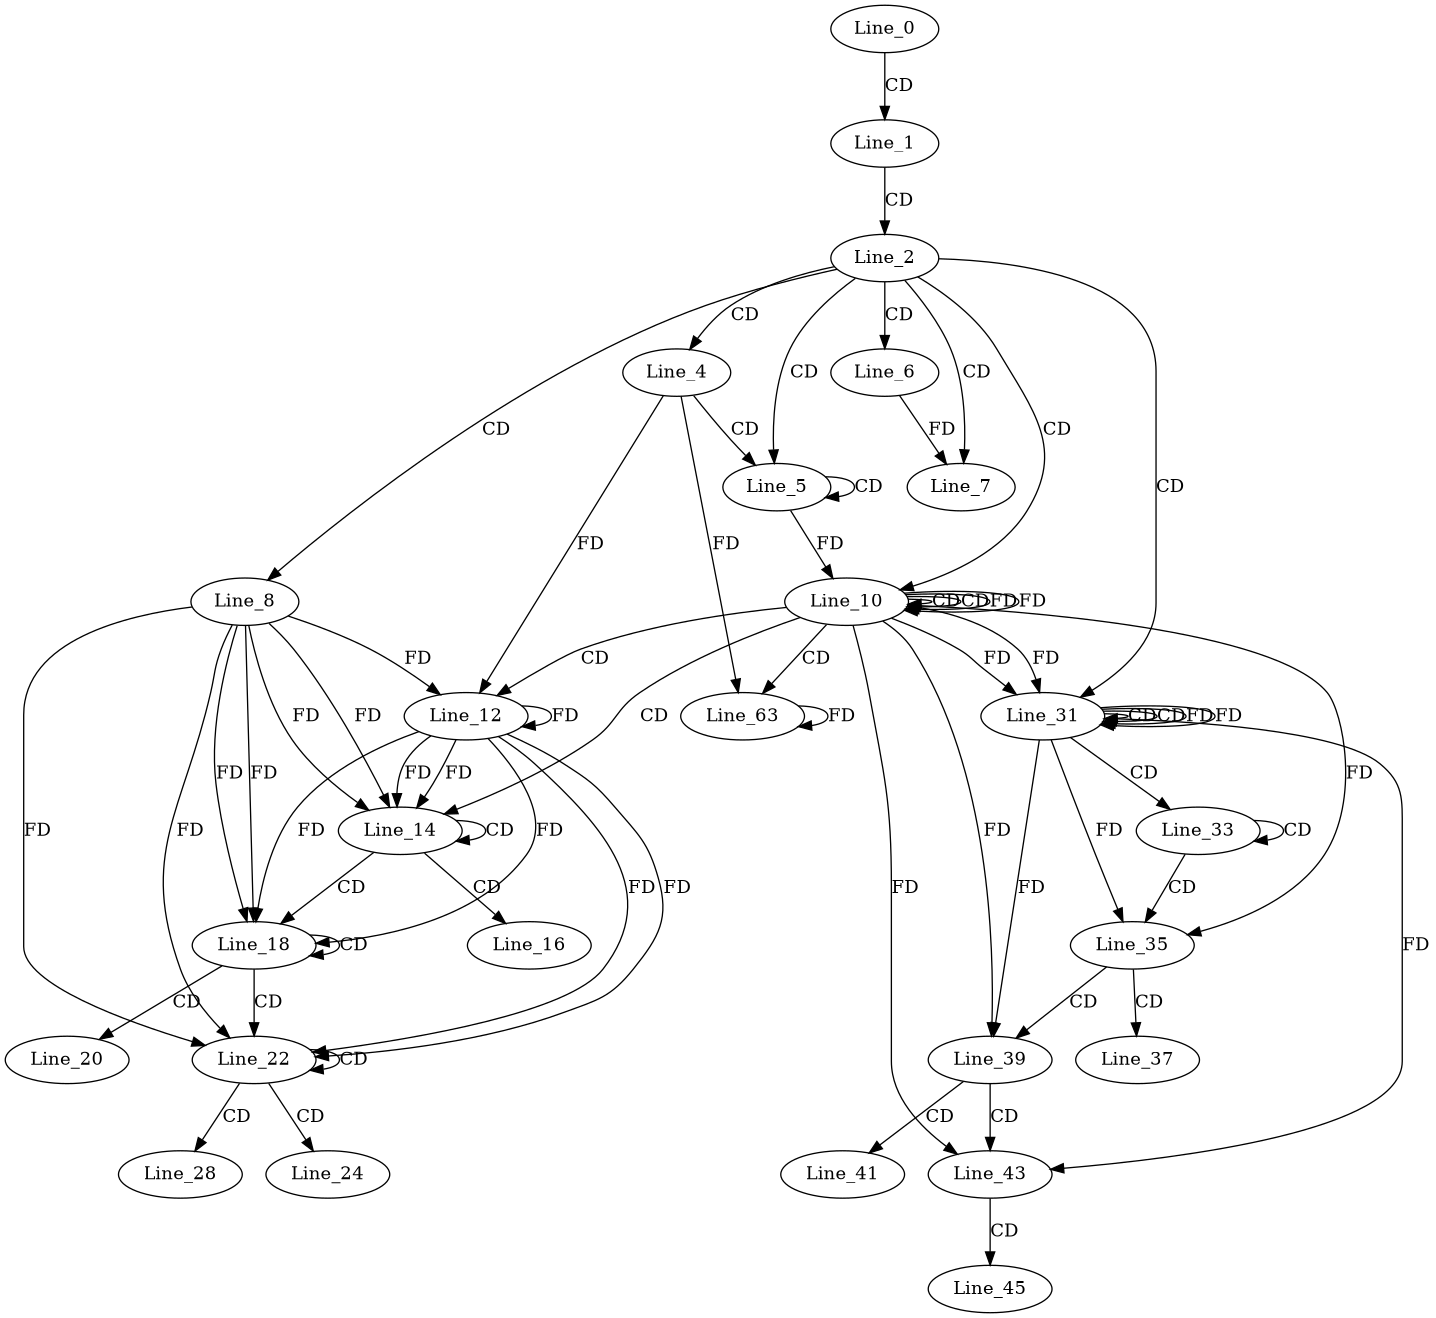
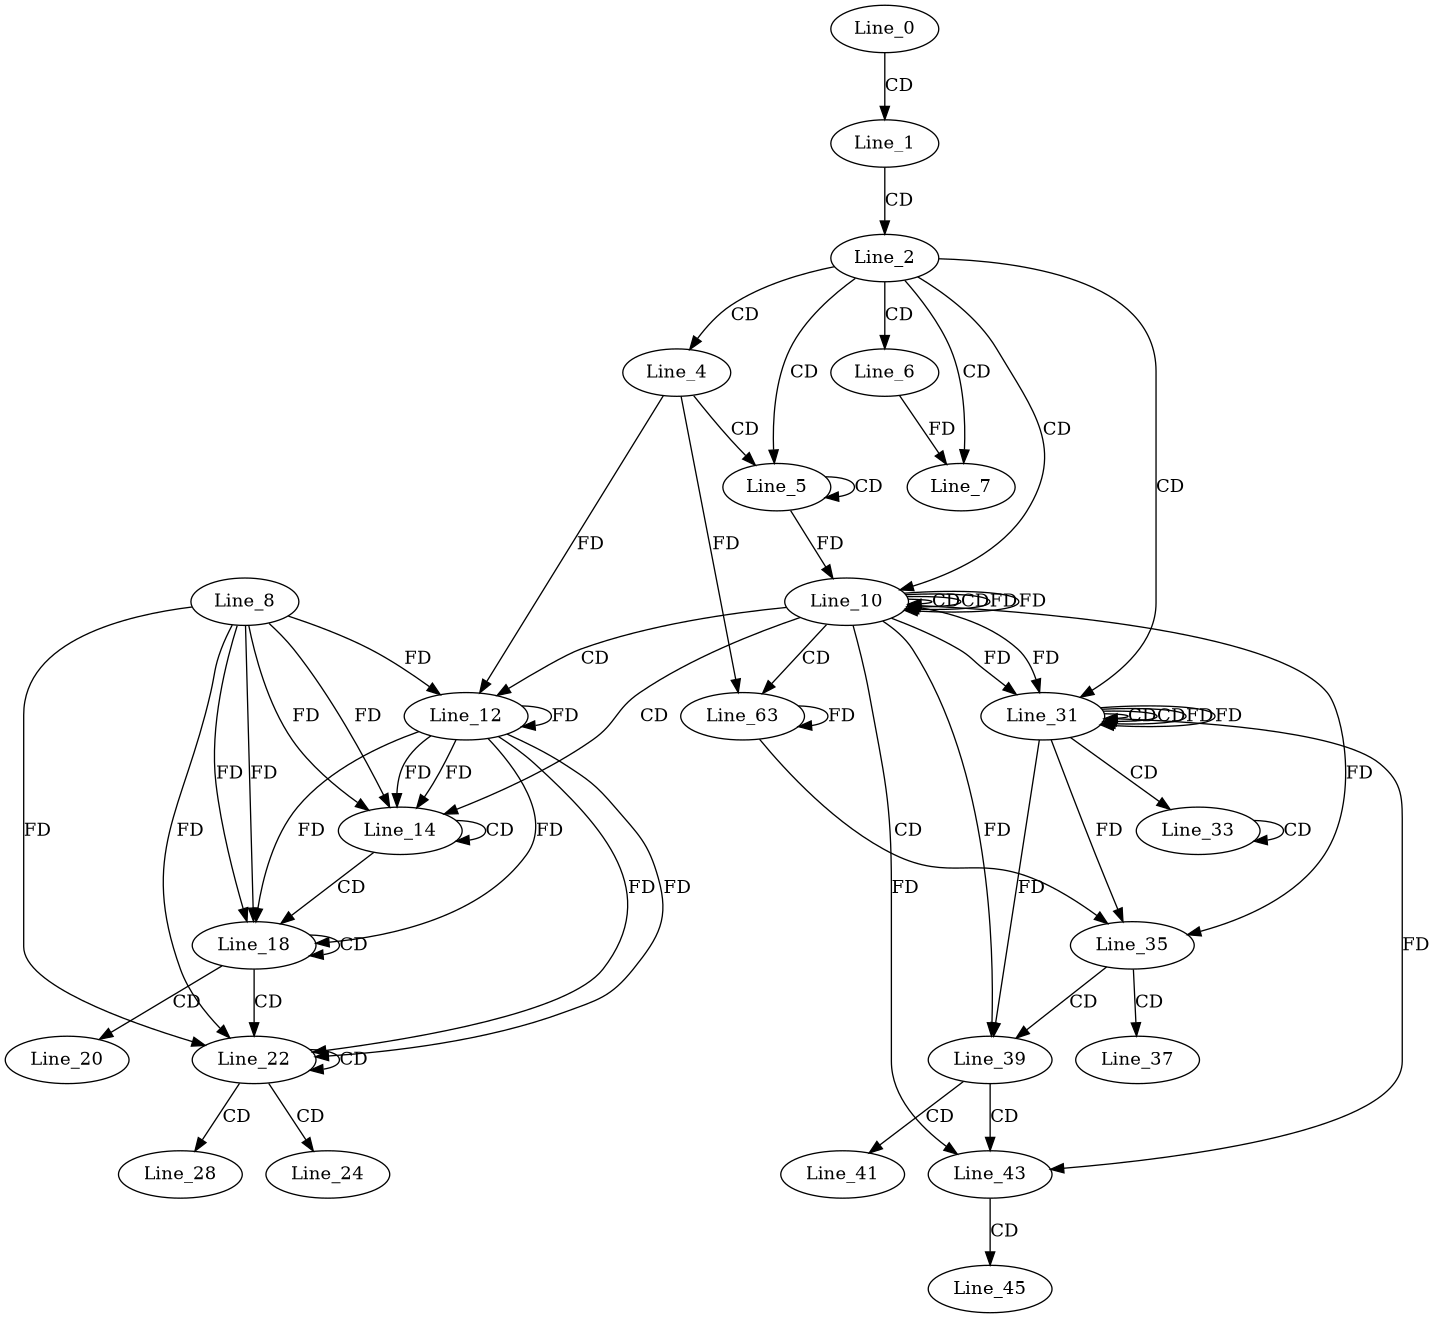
edge "Line_2" -> "Line_8": removed, label "CD"
edge "Line_33" -> "Line_35": now "Line_63" -> "Line_35"
node "Line_16": removed
